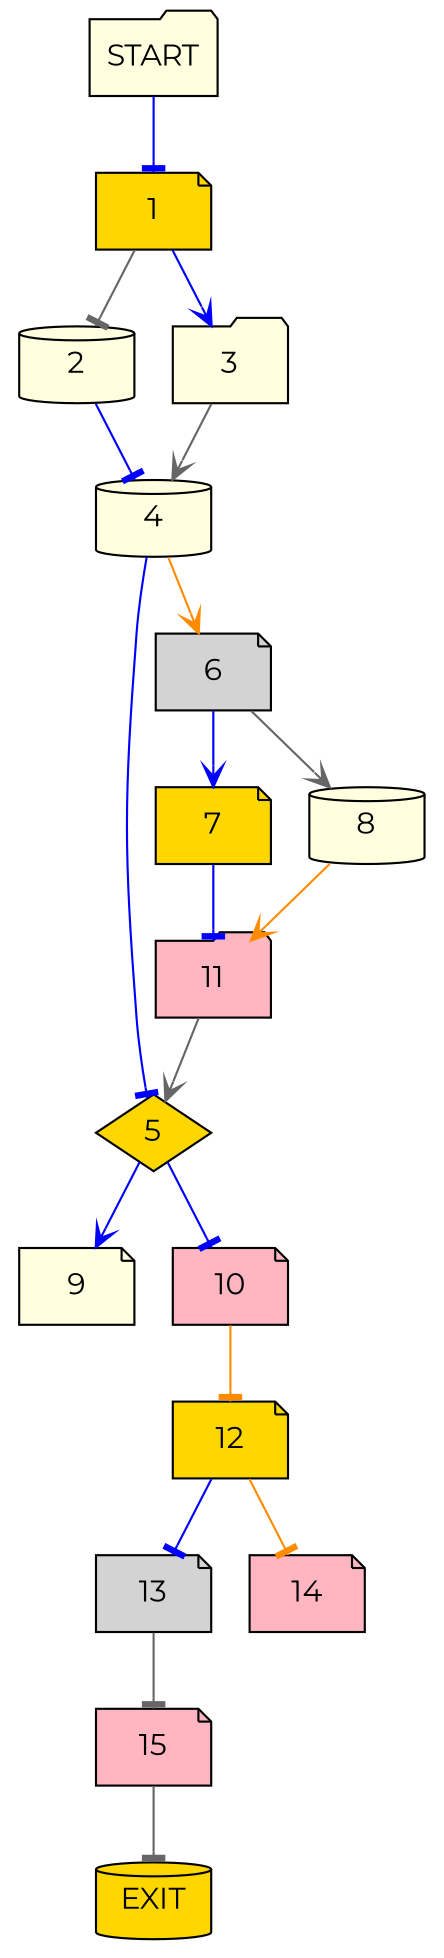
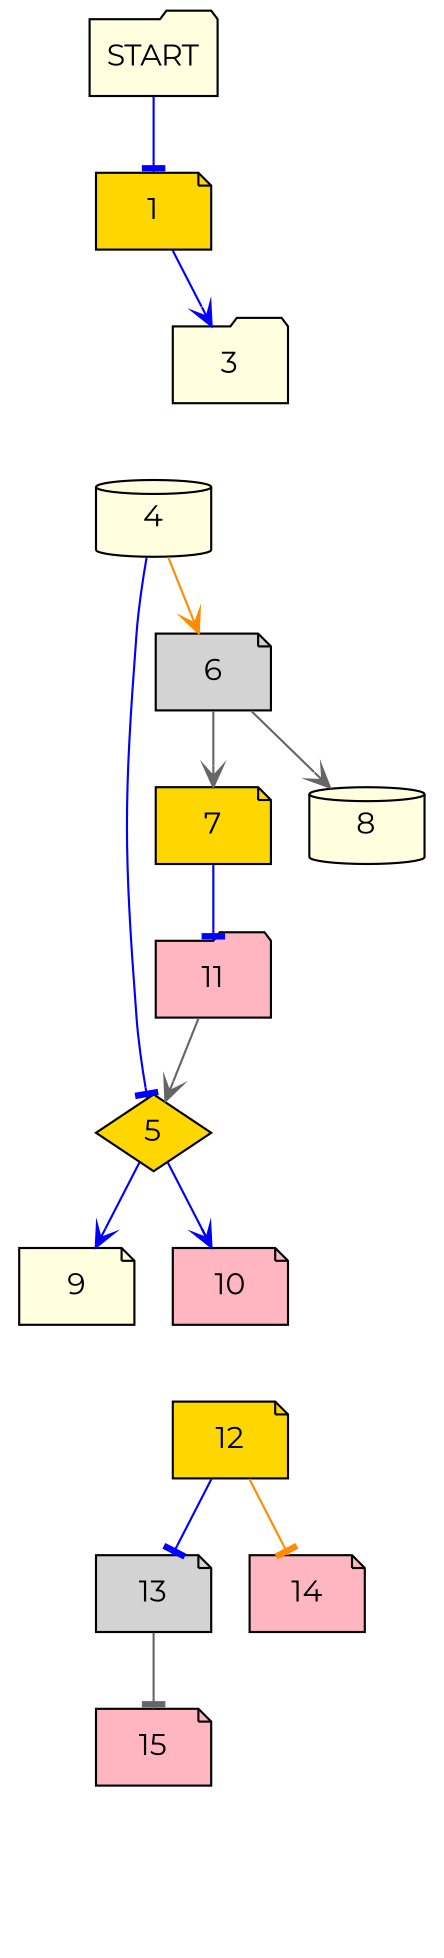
node "2": removed
edge "3" -> "4": removed
edge "6" -> "7": color blue -> gray40
edge "8" -> "11": removed
edge "5" -> "10": arrowhead tee -> vee
edge "10" -> "12": removed
node "EXIT": removed
